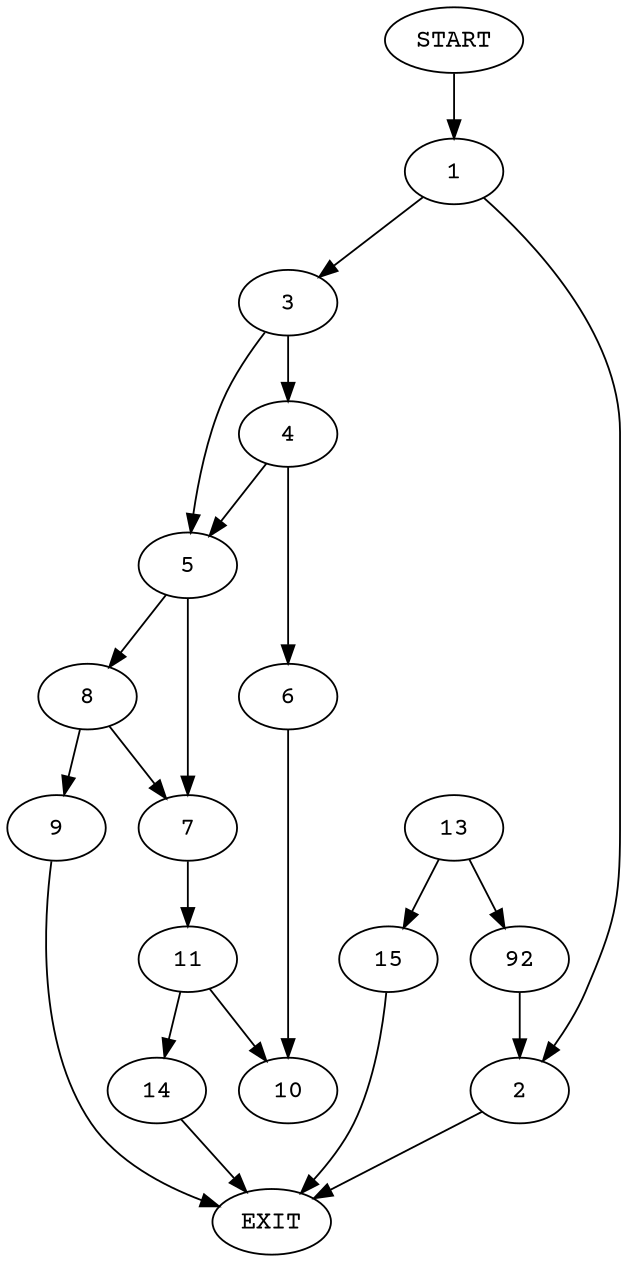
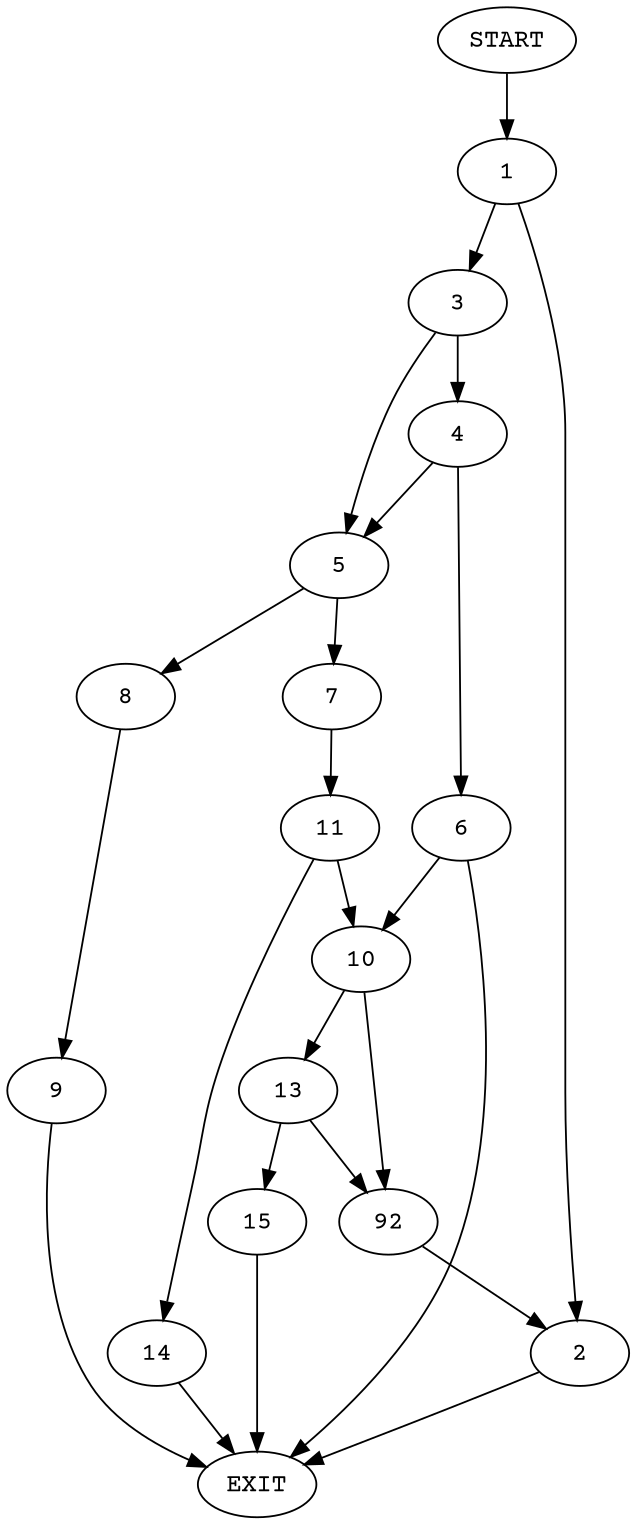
edge "8" -> "7": removed
edge "10" -> "13": added
edge "10" -> "92": added
edge "6" -> "EXIT": added
